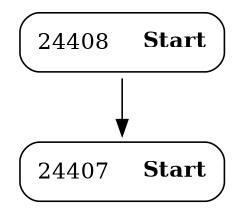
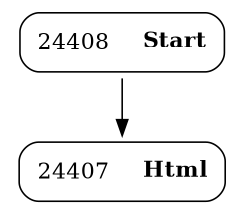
node "24407": text "Start" -> "Html"
